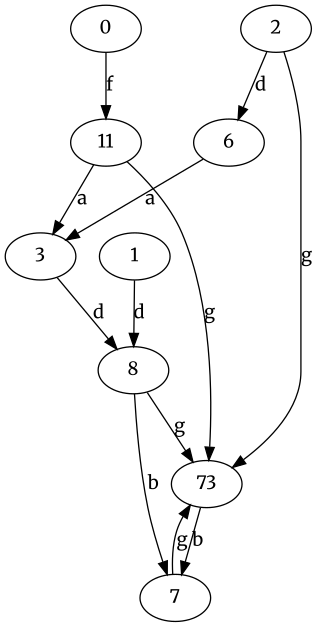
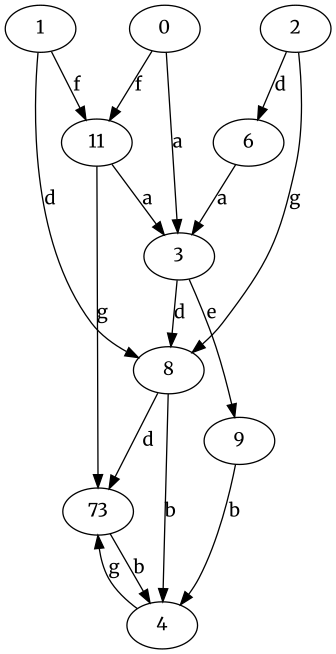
edge "1" -> "11": added, label "f"
edge "0" -> "3": added, label "a"
edge "2" -> "73": now "2" -> "8"
edge "8" -> "73": label "g" -> "d"
node "9": added
node "7": label "7" -> "4"
